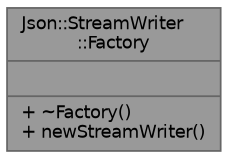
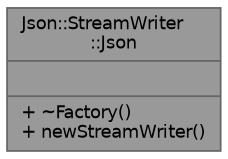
node "Json::StreamWriter": text "::Factory" -> "::Json"
